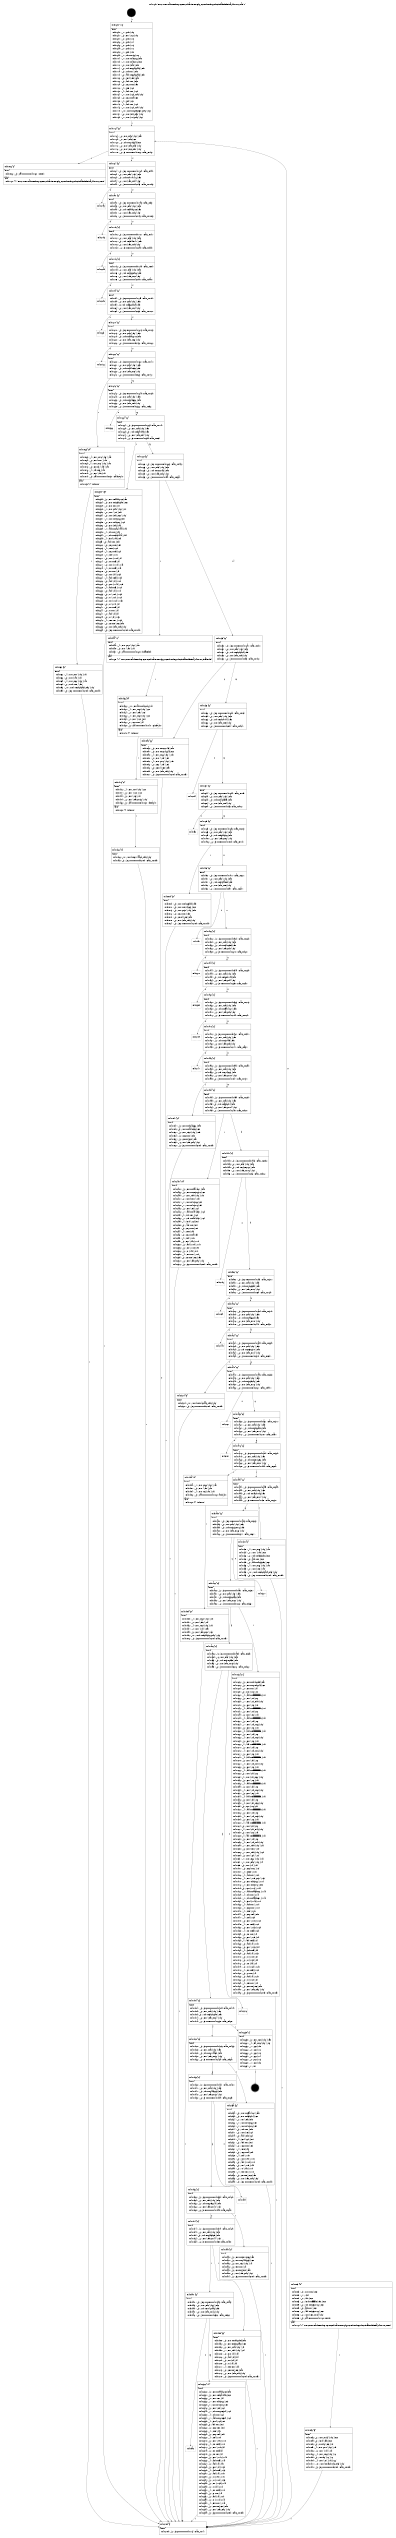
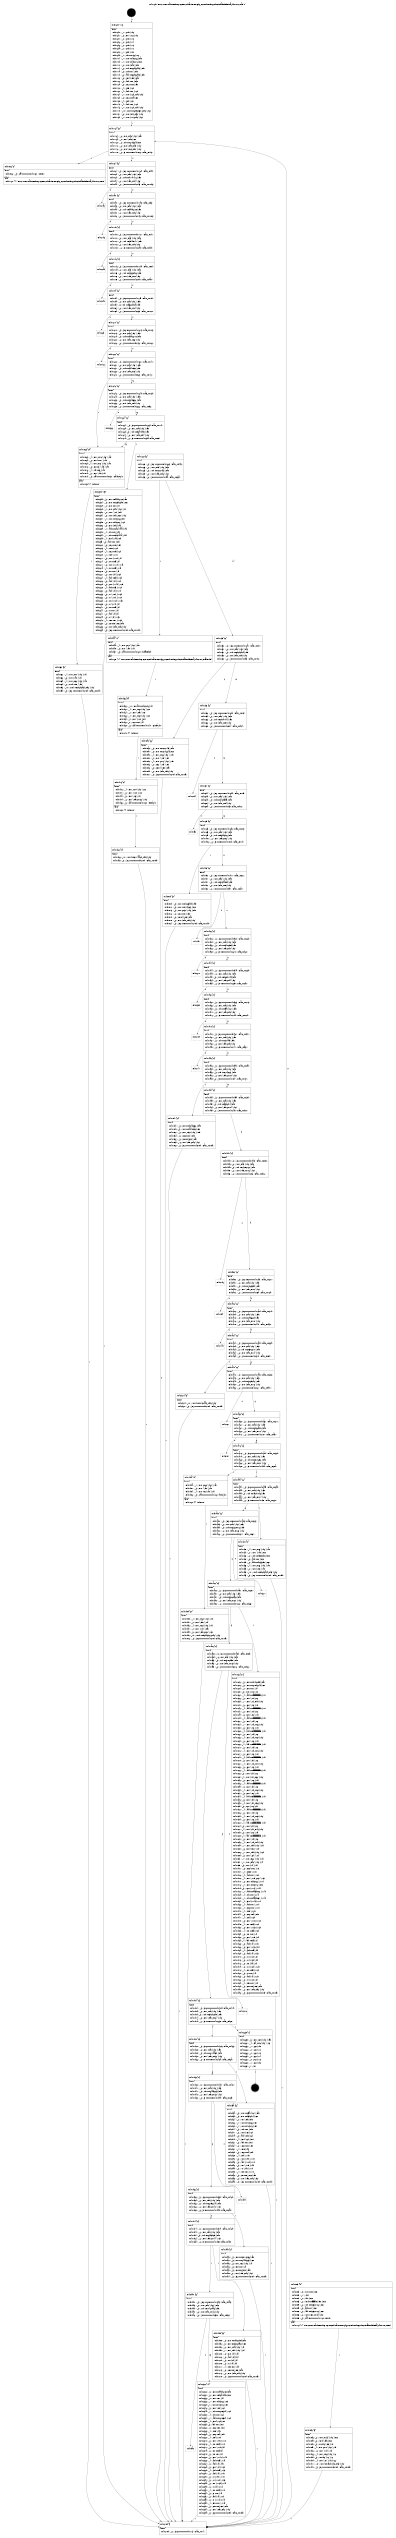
edge "0x401864 [28]" -> "0x401880 [28]": now "0x401864 [28]" -> "0x401e65 [29]"
node "0x4024b0 [109]": removed
